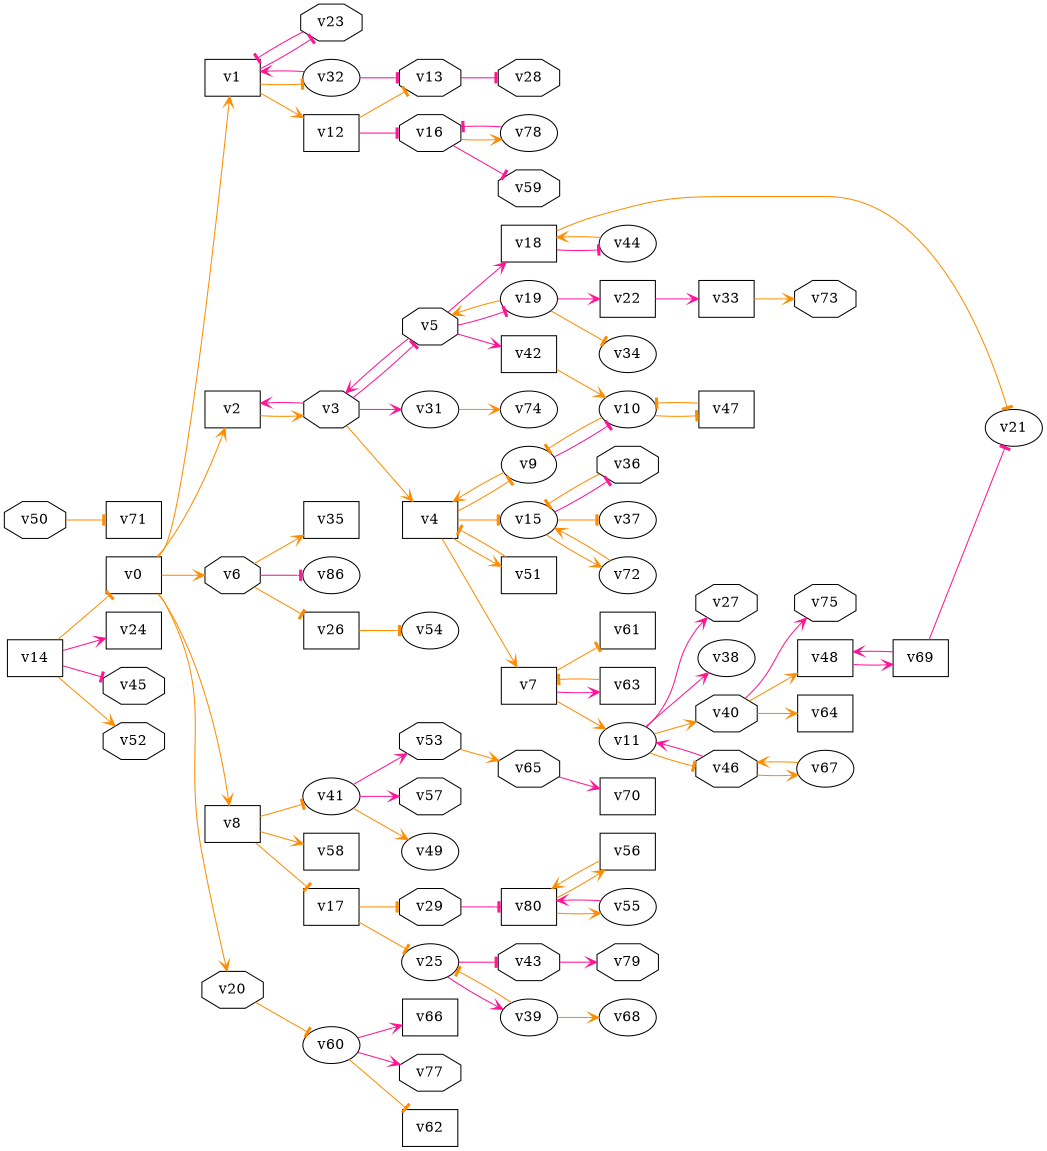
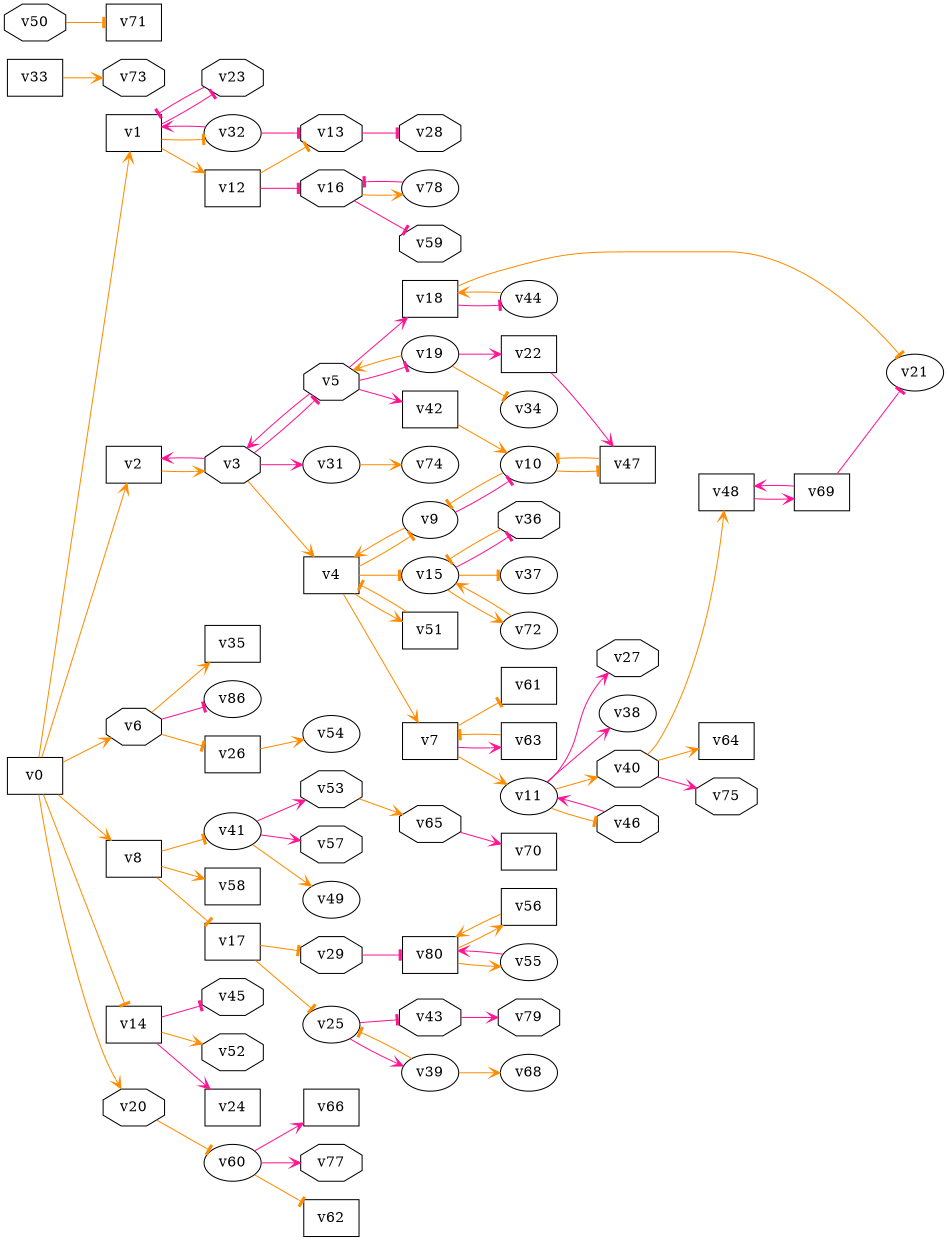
edge "v22" -> "v33": now "v22" -> "v47"
edge "v14" -> "v0": reversed
edge "v26" -> "v54": arrowhead tee -> vee
node "v67": removed
